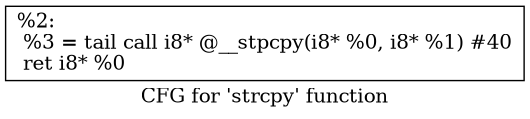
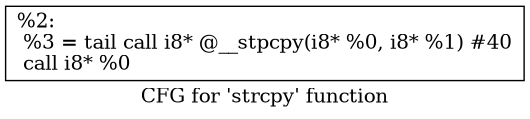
node "%2:": text "ret i8* %0" -> "call i8* %0"
